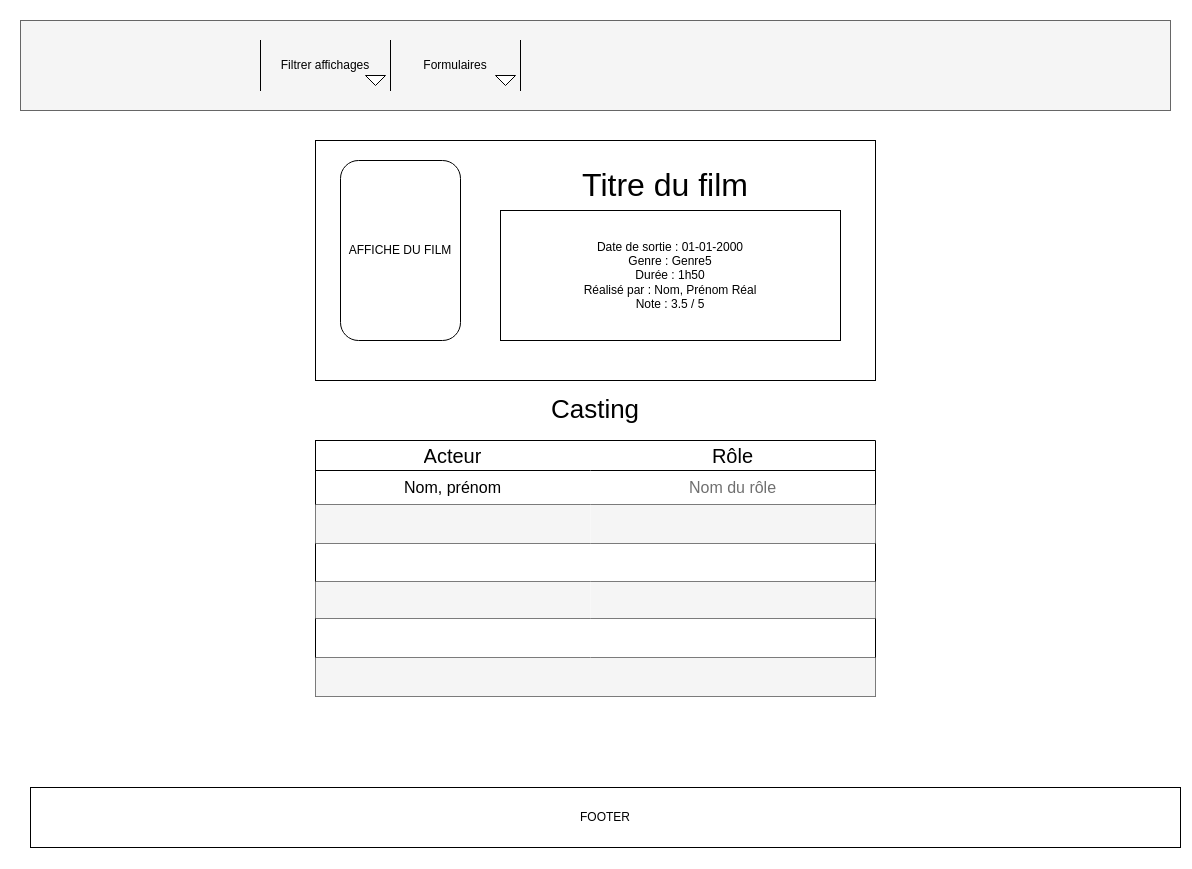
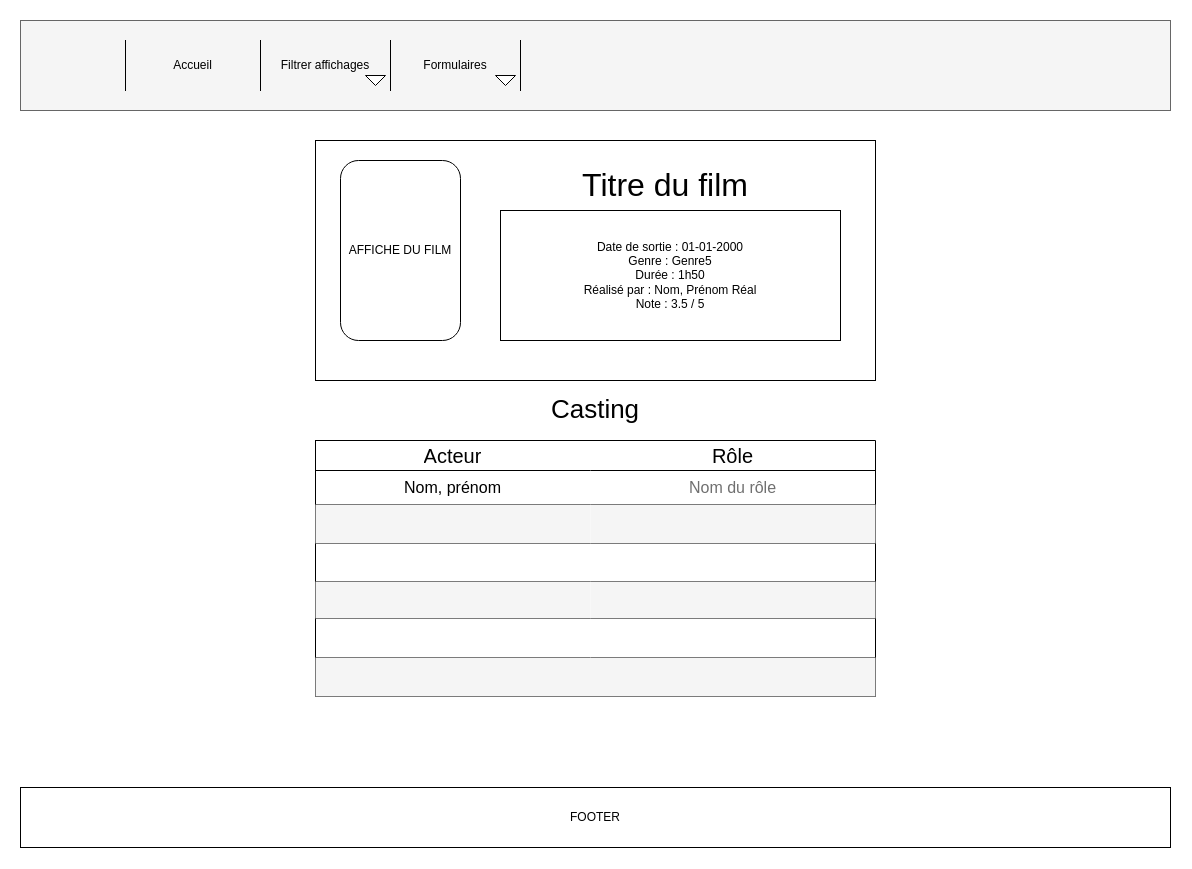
node "Accueil": added
node "FOOTER": moved (606, 818) -> (596, 818)
